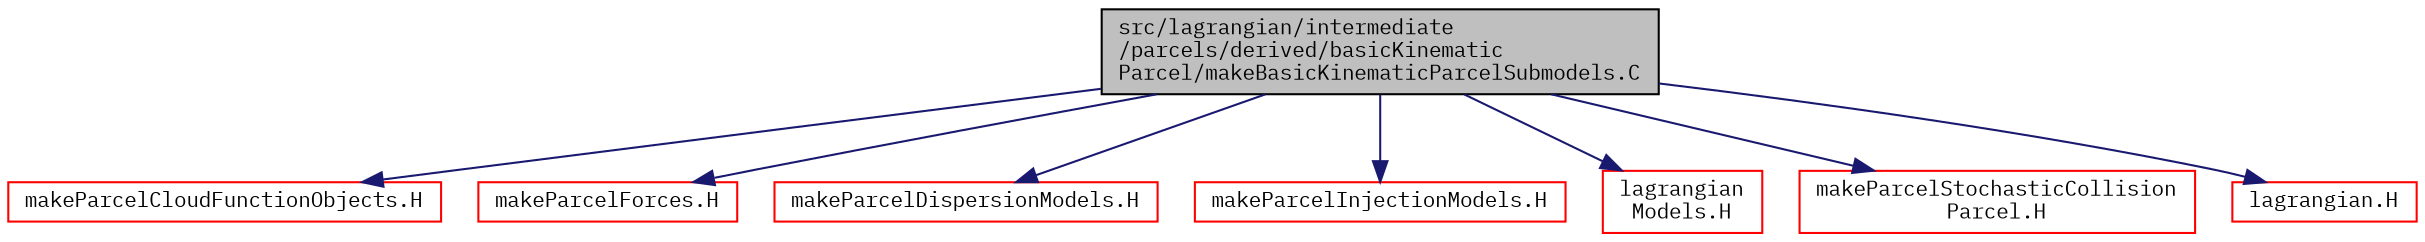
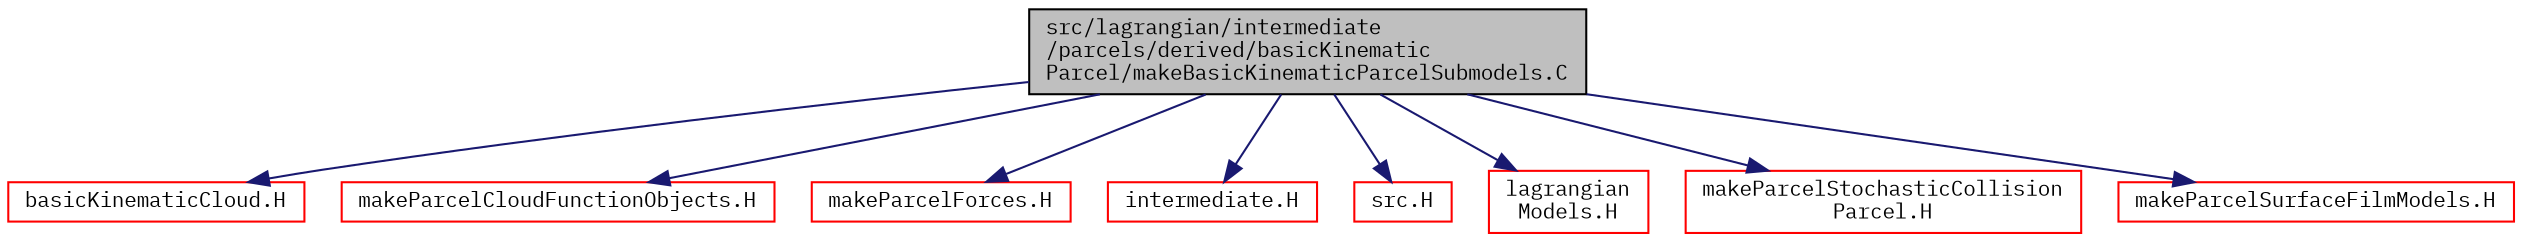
node "basicKinematicCloud.H": added
node "makeParcelDispersionModels.H": label "makeParcelDispersionModels.H" -> "intermediate.H"
node "makeParcelInjectionModels.H": label "makeParcelInjectionModels.H" -> "src.H"
node "lagrangian.H": label "lagrangian.H" -> "makeParcelSurfaceFilmModels.H"
